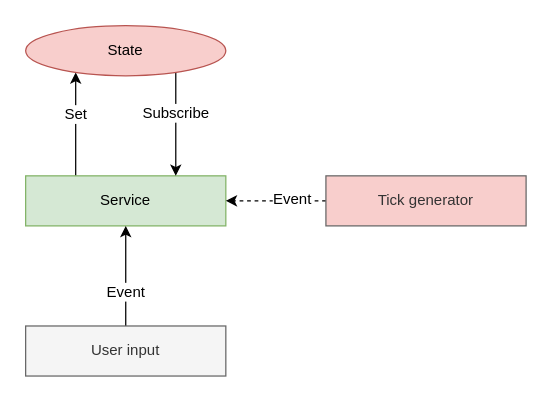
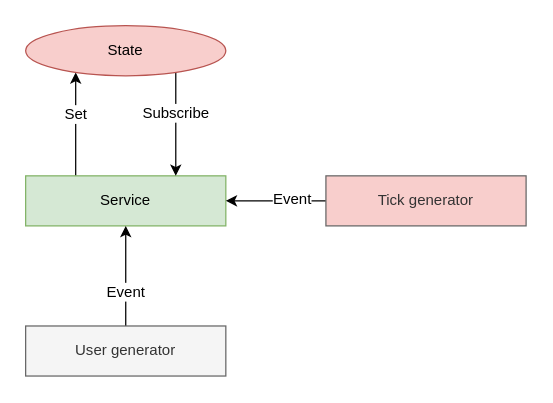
edge "Tick generator" -> "Service": style dashed -> solid
node "User input": label "User input" -> "User generator"
